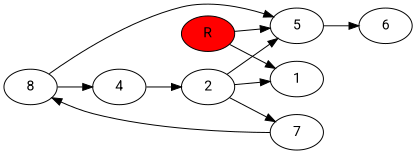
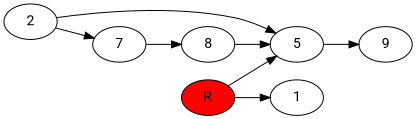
node "6": label "6" -> "9"
edge "2" -> "1": removed
node "4": removed
